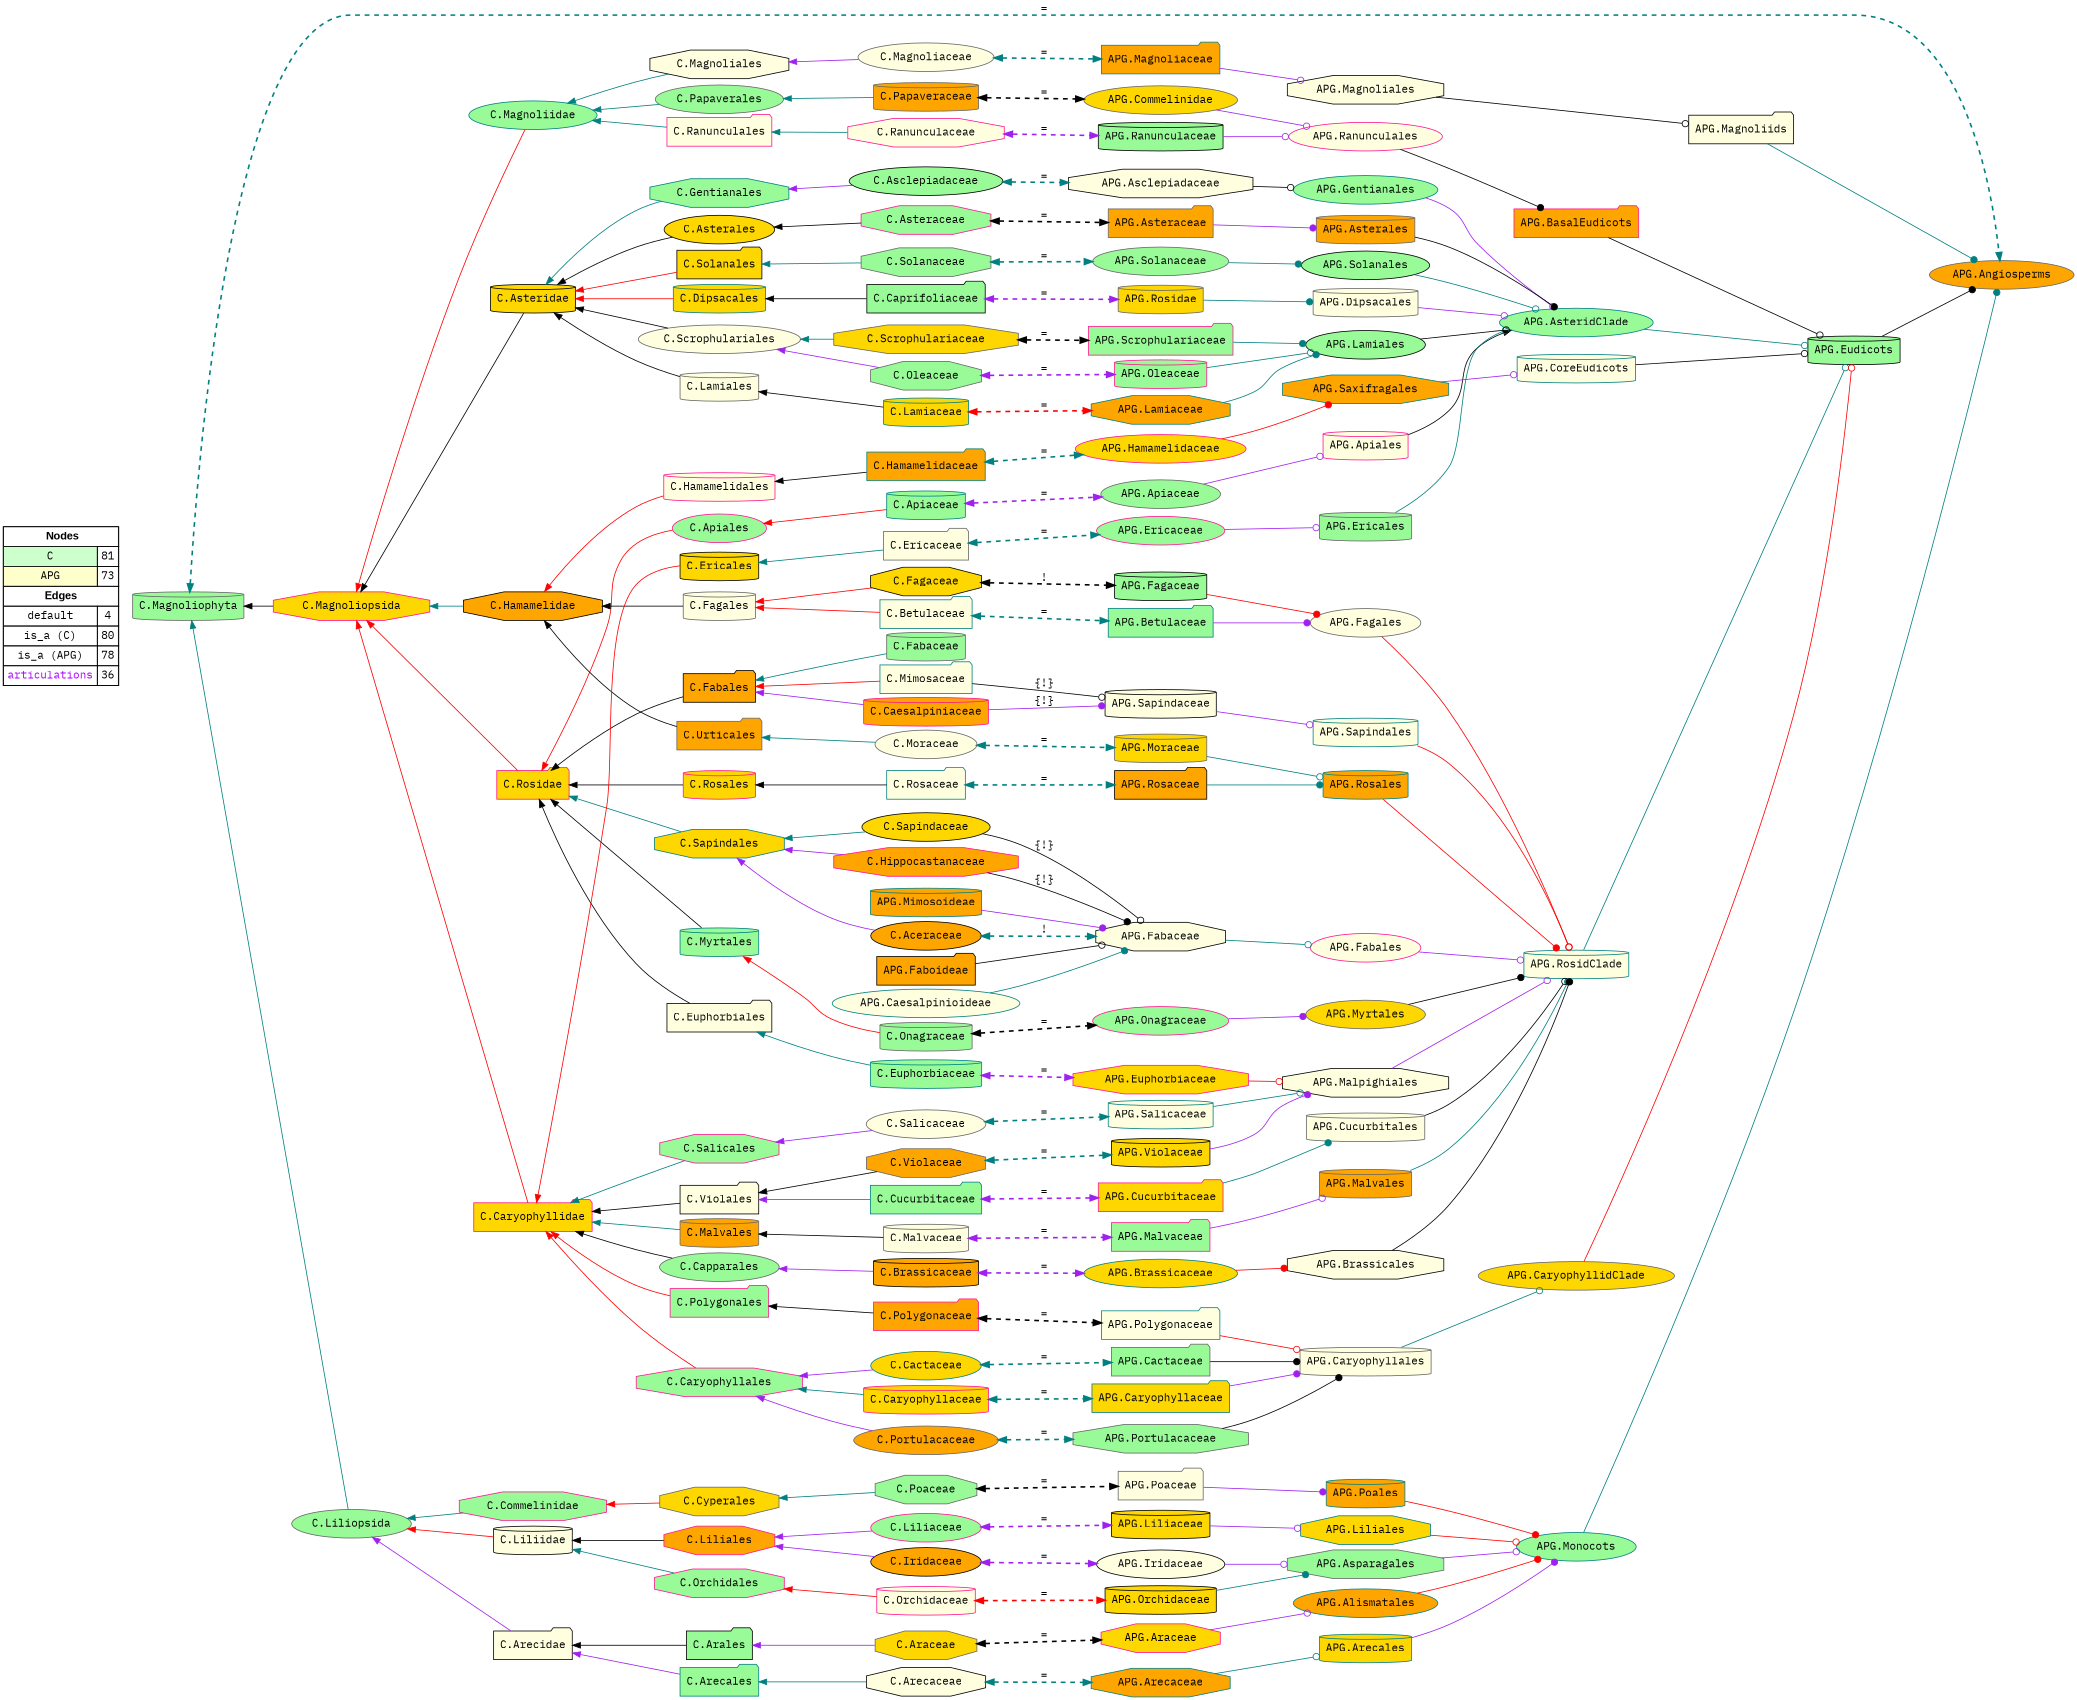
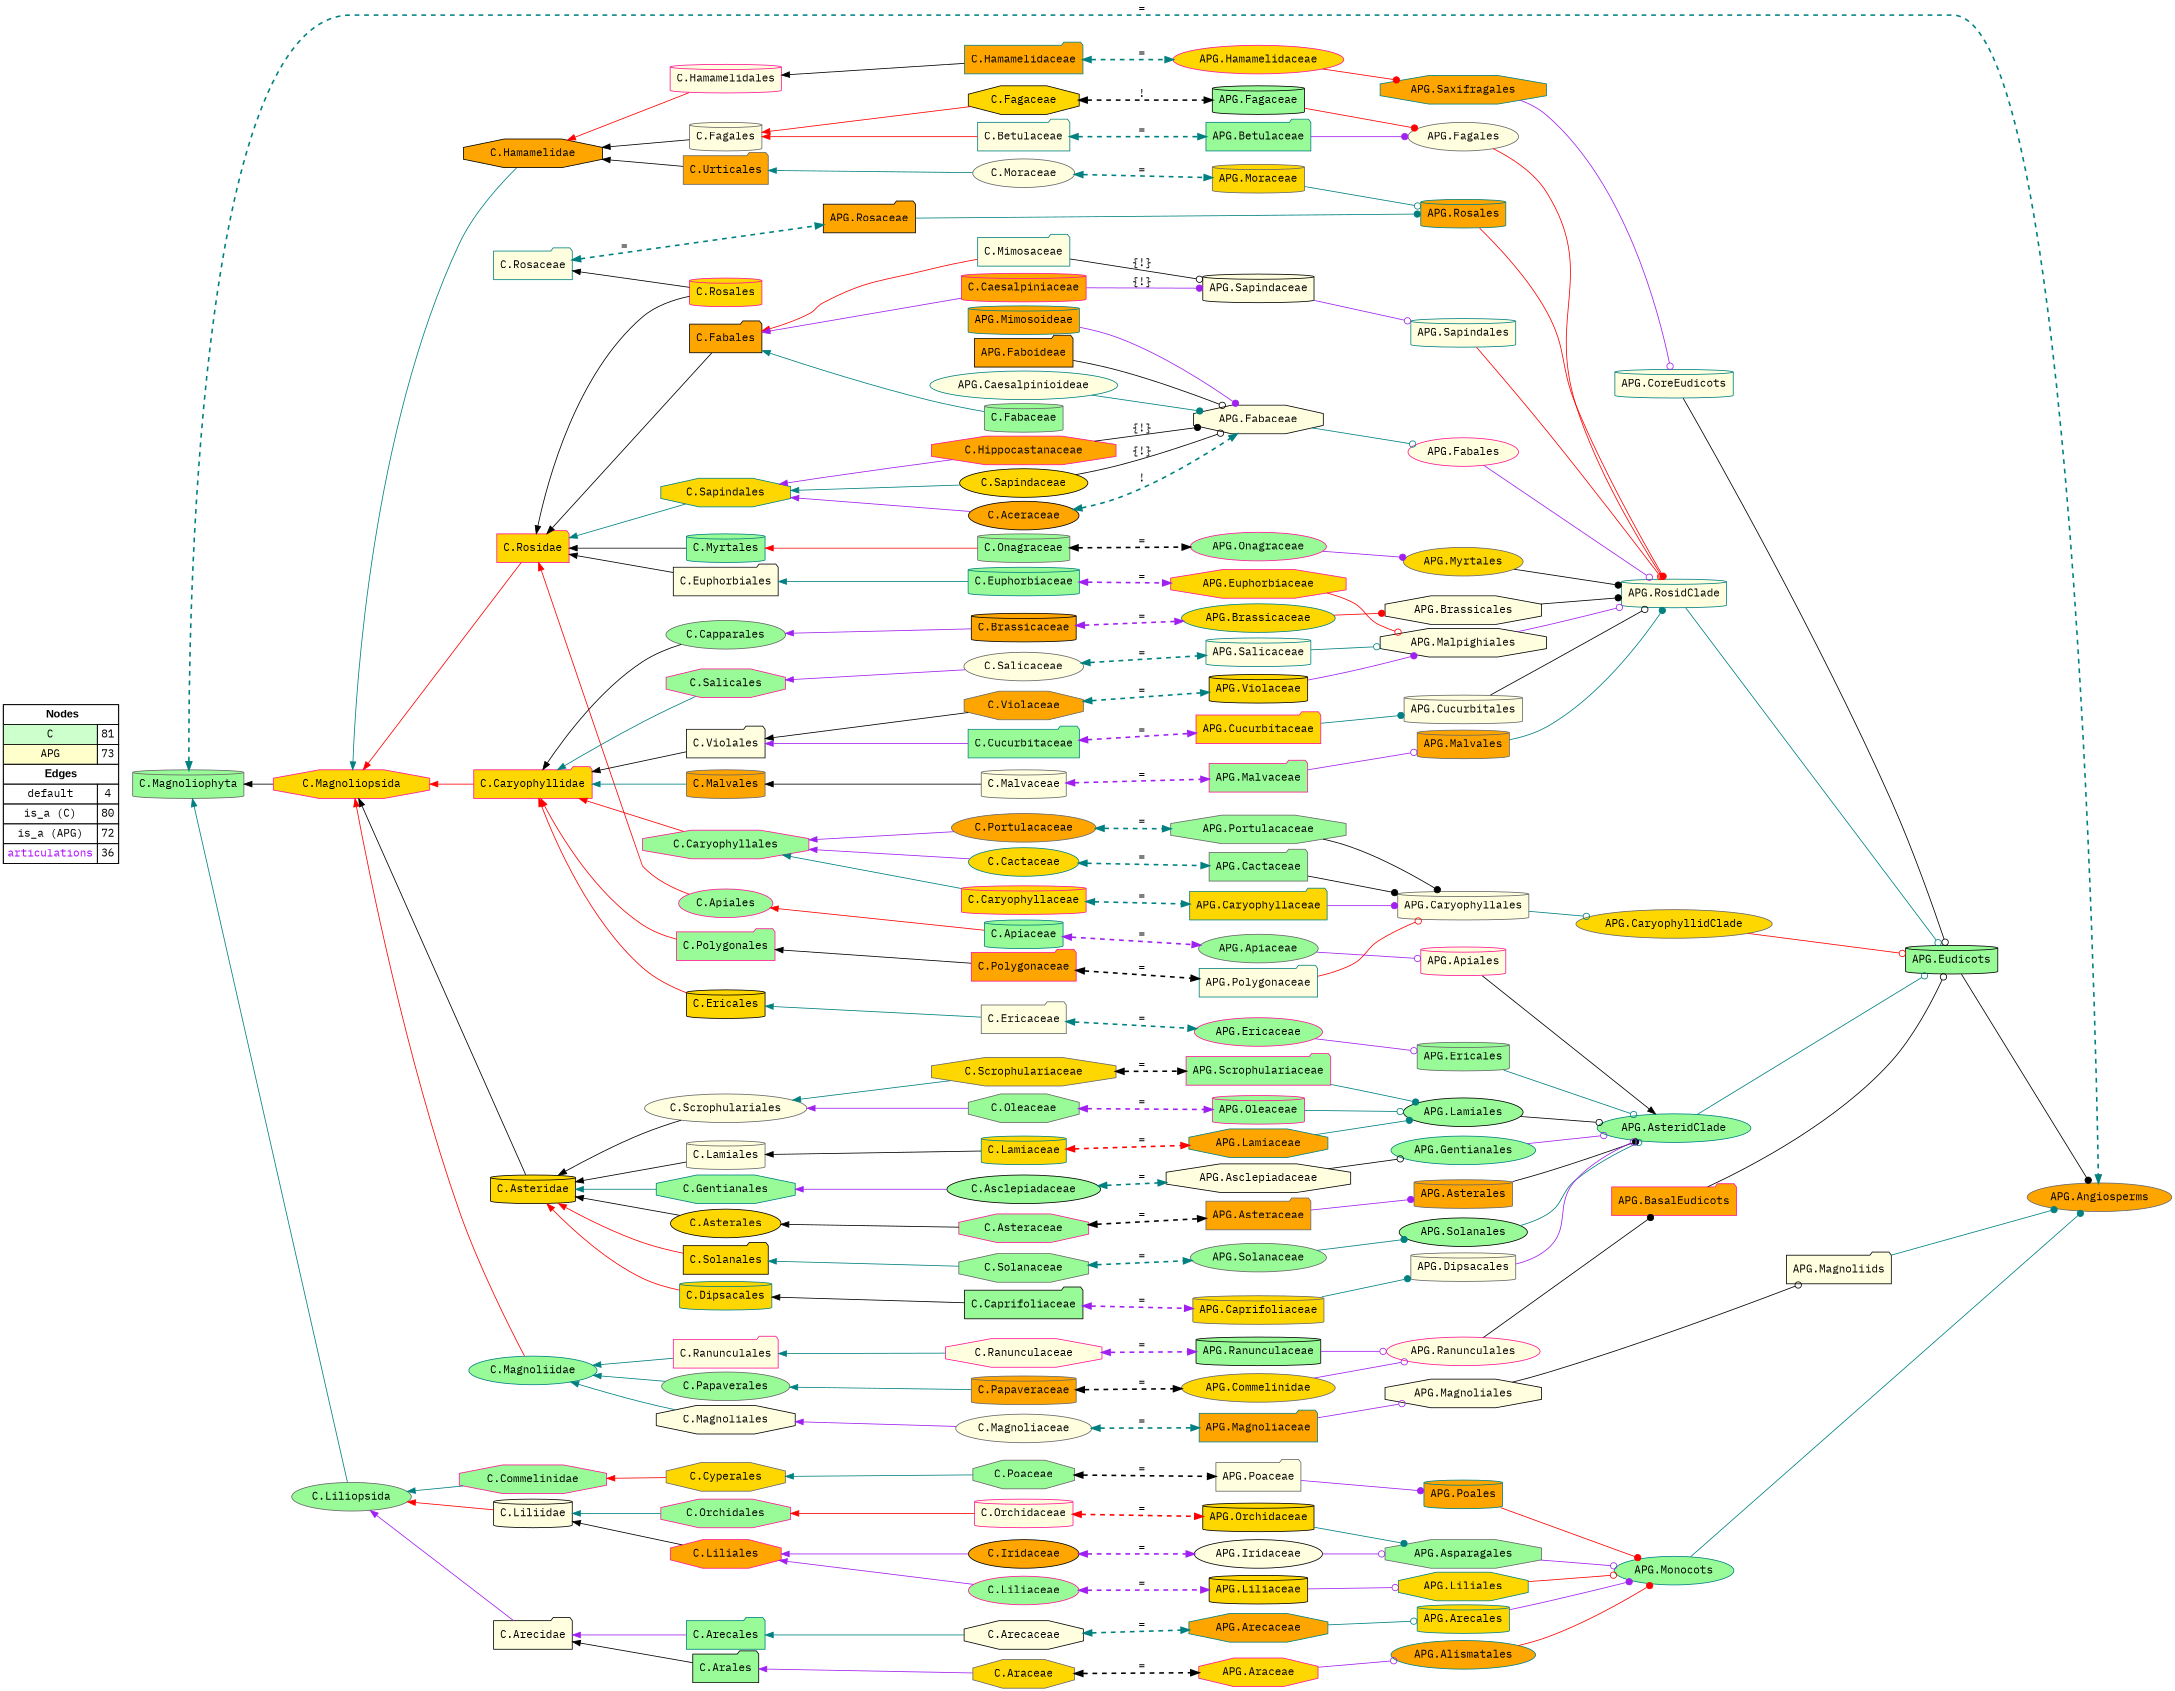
node "APG.Rosidae": label "APG.Rosidae" -> "APG.Caprifoliaceae"
node "Nodes": text "78" -> "72"
edge "C.Rosaceae" -> "C.Rosales": reversed
